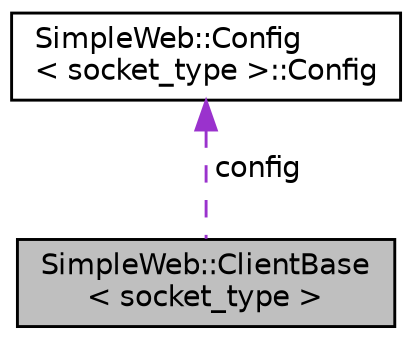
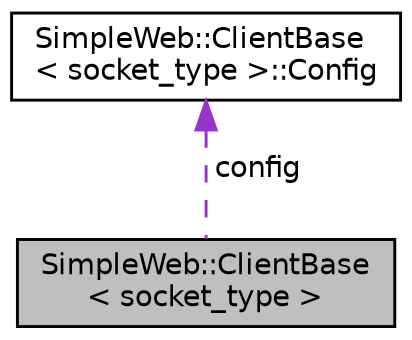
node "SimpleWeb::Config < socket_type >::Config": label "SimpleWeb::Config < socket_type >::Config" -> "SimpleWeb::ClientBase < socket_type >::Config"
